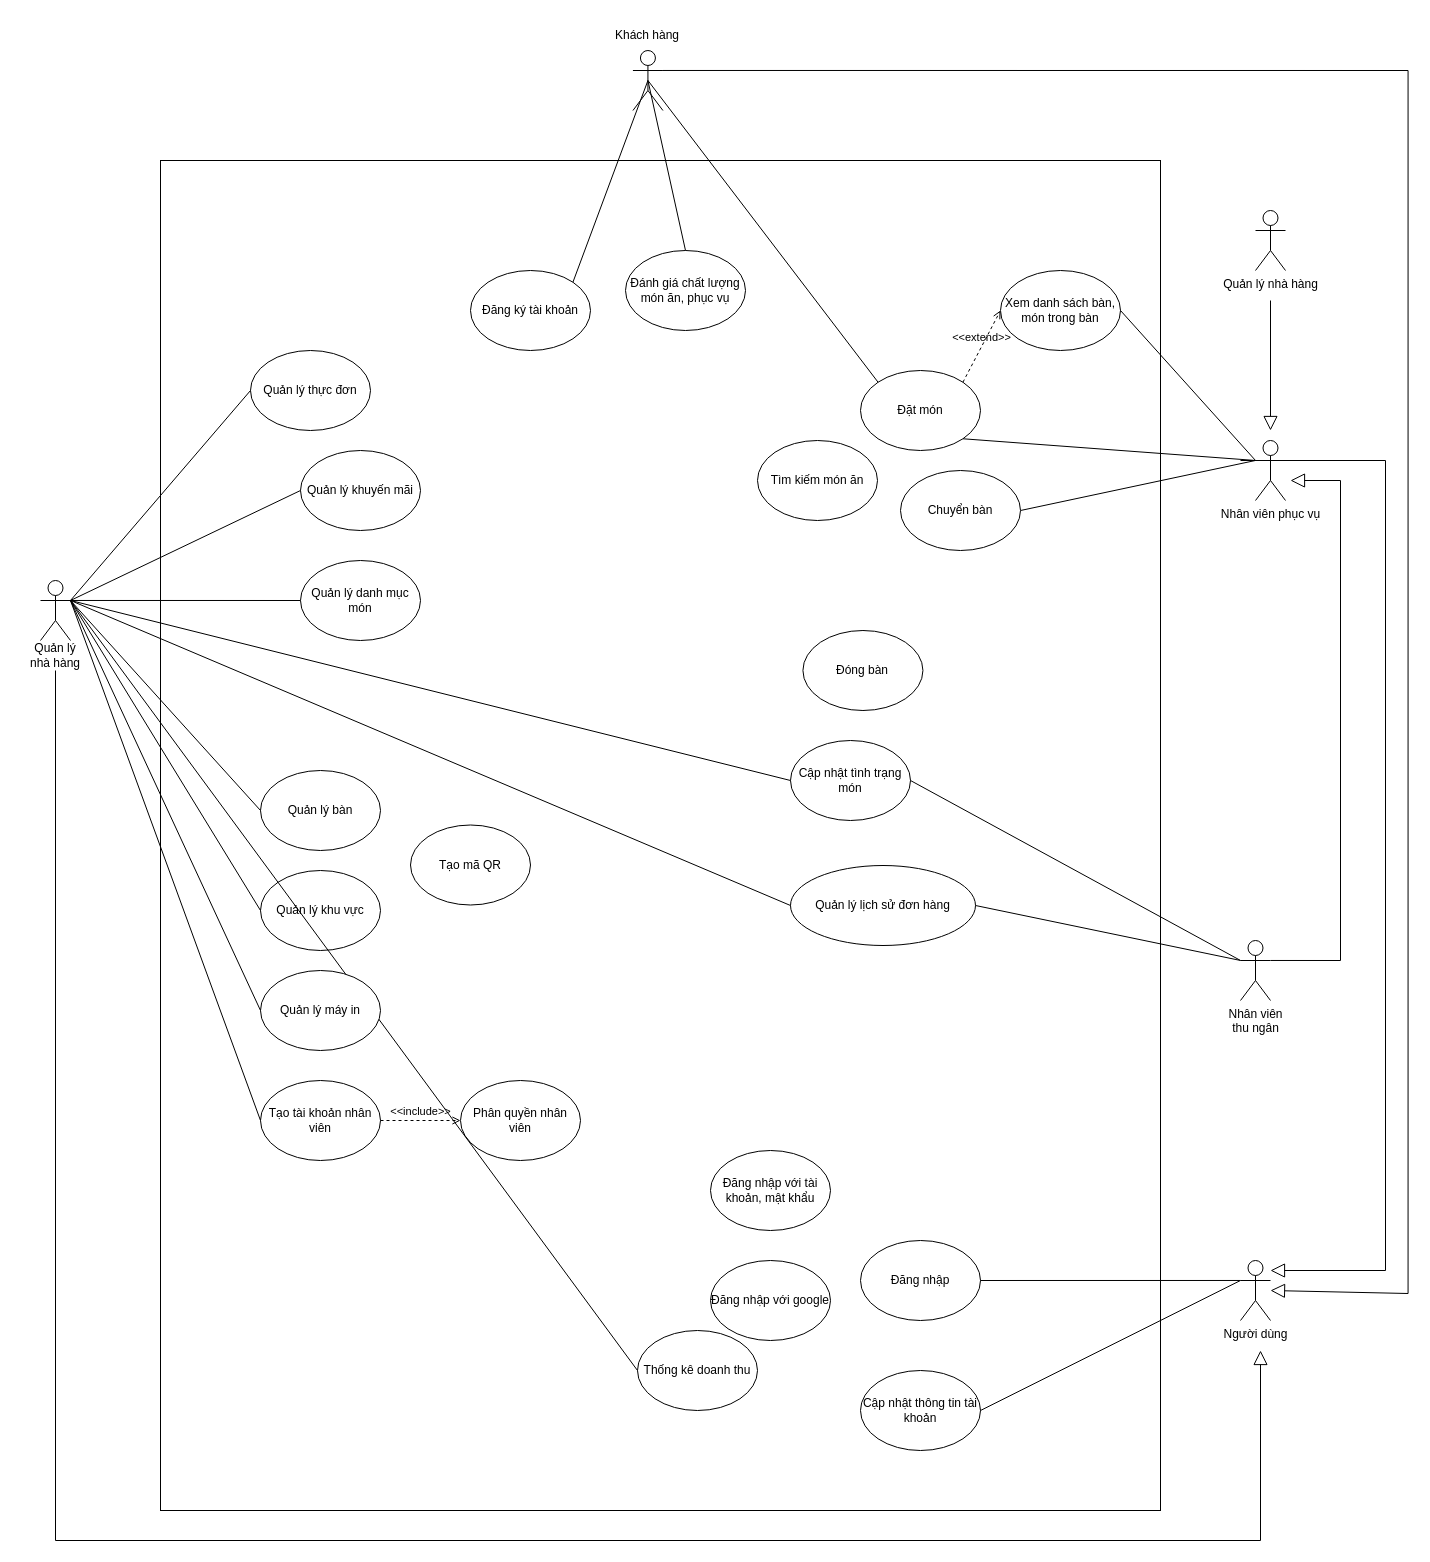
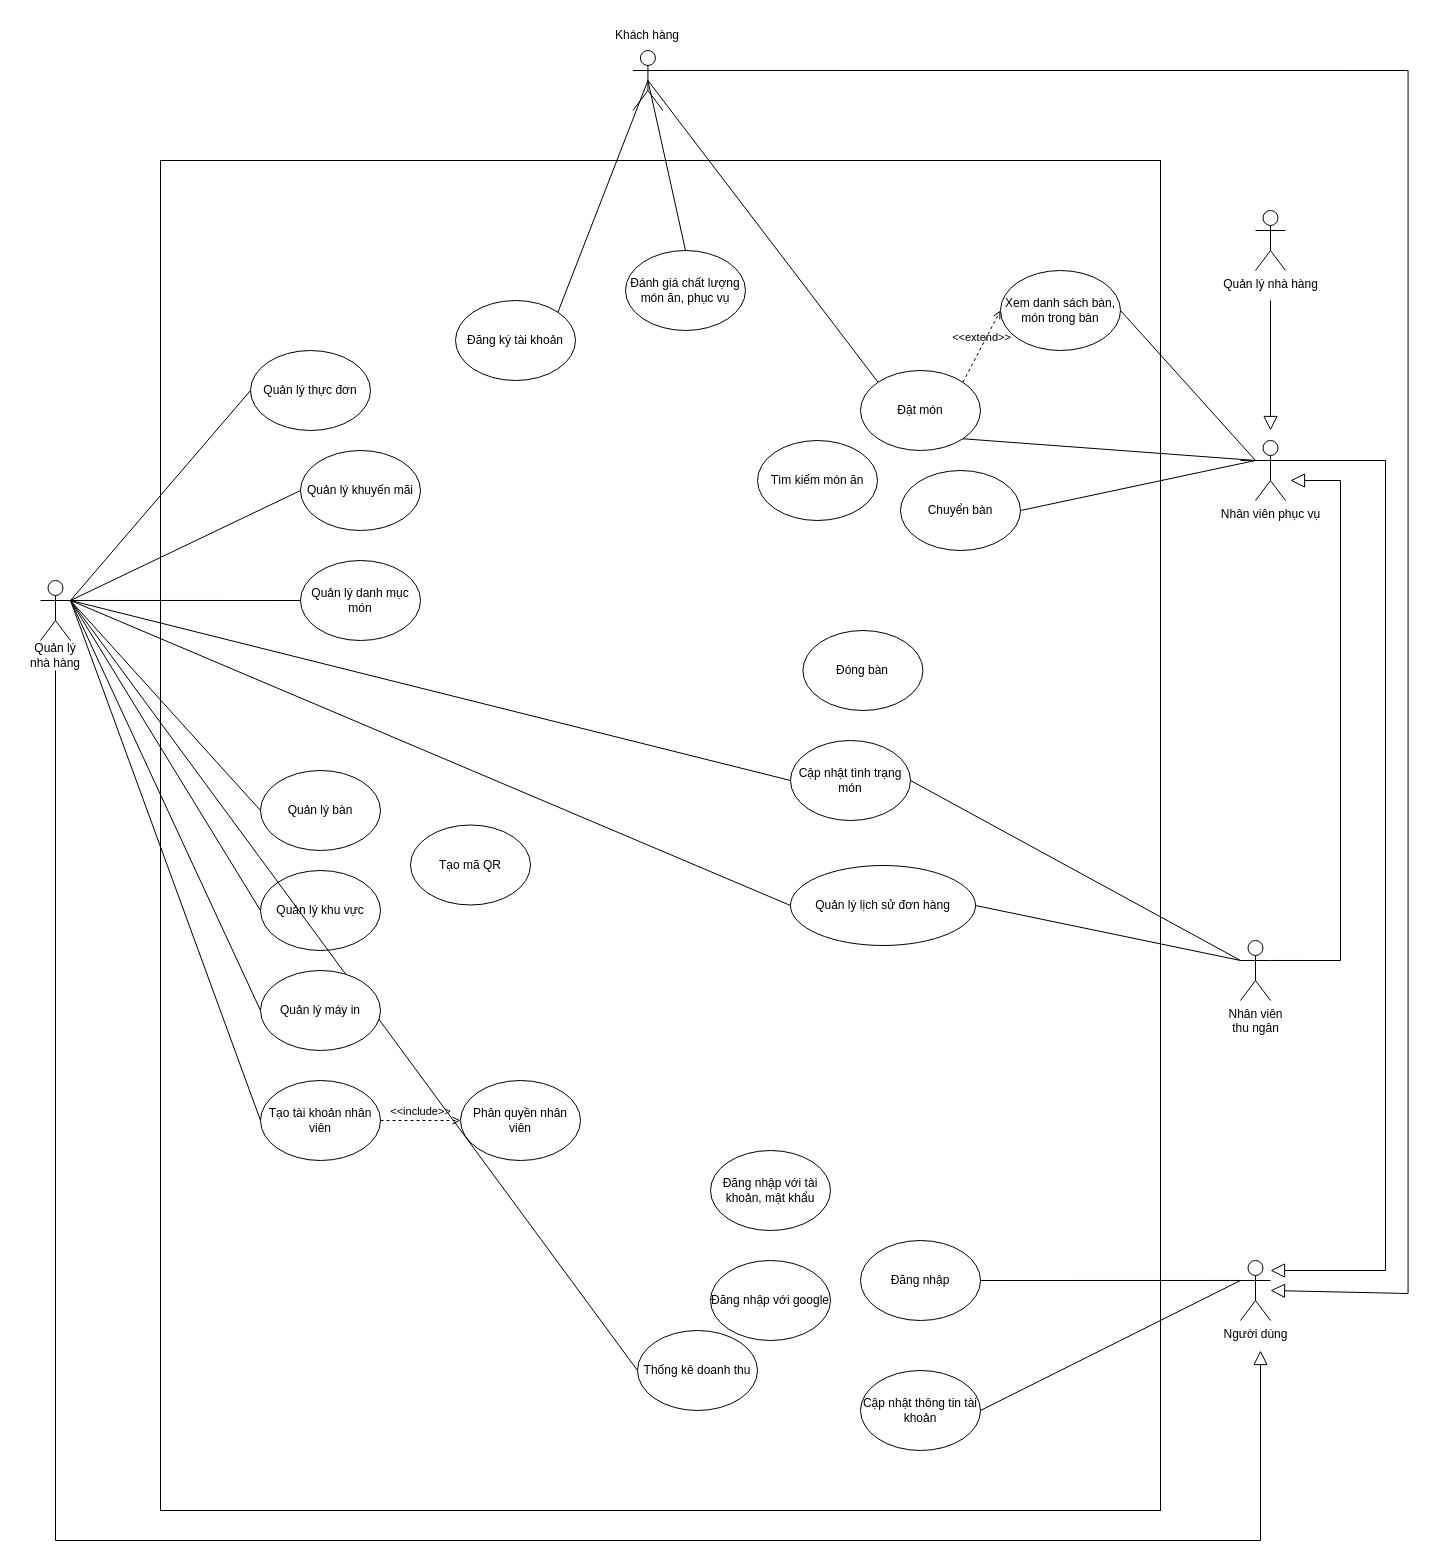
node "Đăng ký tài khoản": moved (531, 311) -> (516, 341)
